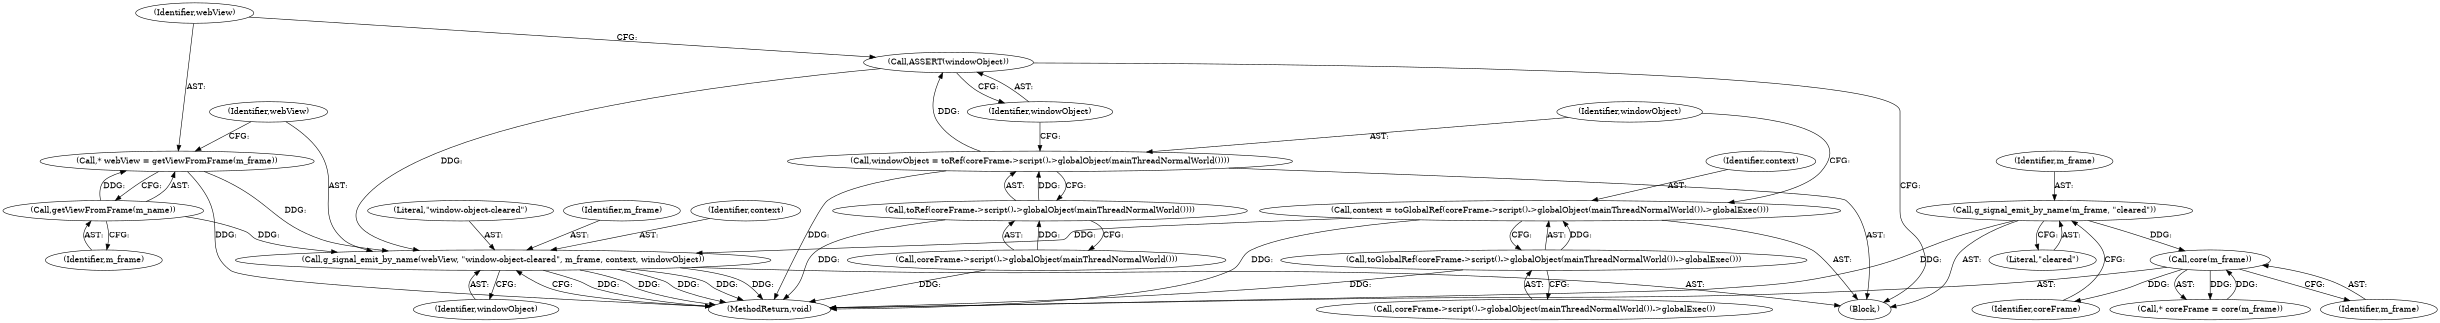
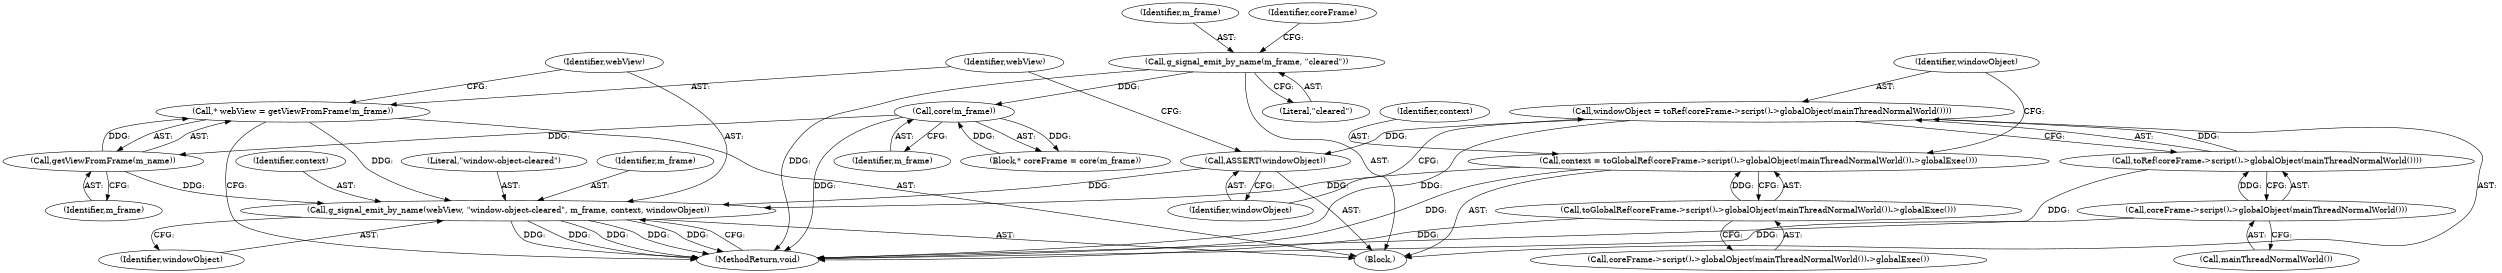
edge "(Call,* webView = getViewFromFrame(m_frame))" -> "(Call,getViewFromFrame(m_name))": label "CFG: " -> "AST: "
edge "(Call,* webView = getViewFromFrame(m_frame))" -> "(Block,)": added, label "AST:"
edge "(Call,ASSERT(windowObject))" -> "(Block,)": label "CFG: " -> "AST: "
edge "(Call,* webView = getViewFromFrame(m_frame))" -> "(MethodReturn,void)": label "DDG: " -> "CFG: "
node "(Call,mainThreadNormalWorld())": added
edge "(Call,core(m_frame))" -> "(MethodReturn,void)": label "AST: " -> "DDG: "
edge "(Call,core(m_frame))" -> "(Identifier,coreFrame)": now "(Call,core(m_frame))" -> "(Call,getViewFromFrame(m_name))"
node "(Call,* coreFrame = core(m_frame))": label "(Call,* coreFrame = core(m_frame))" -> "(Block,* coreFrame = core(m_frame))"
